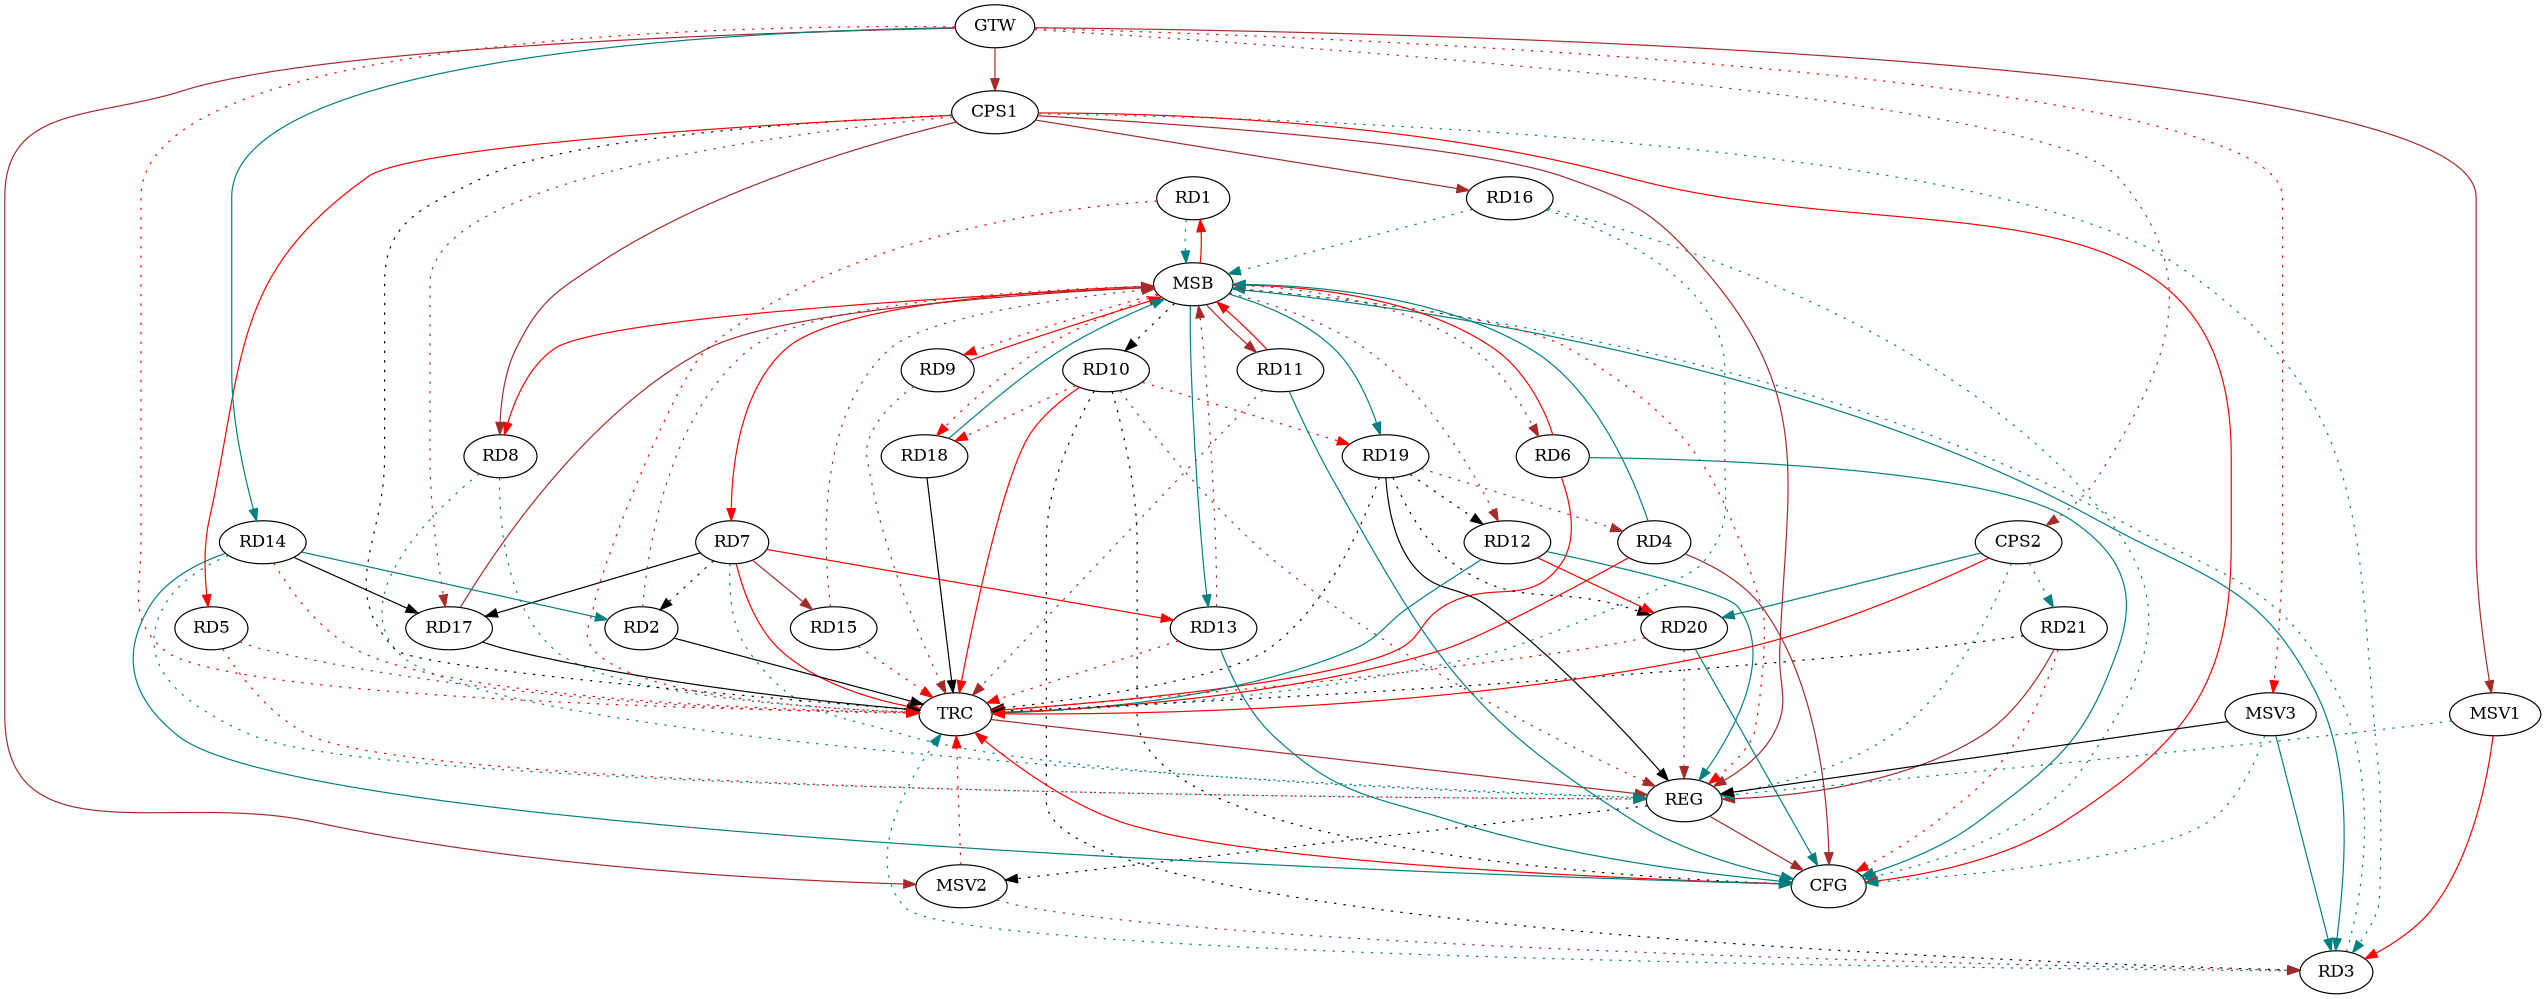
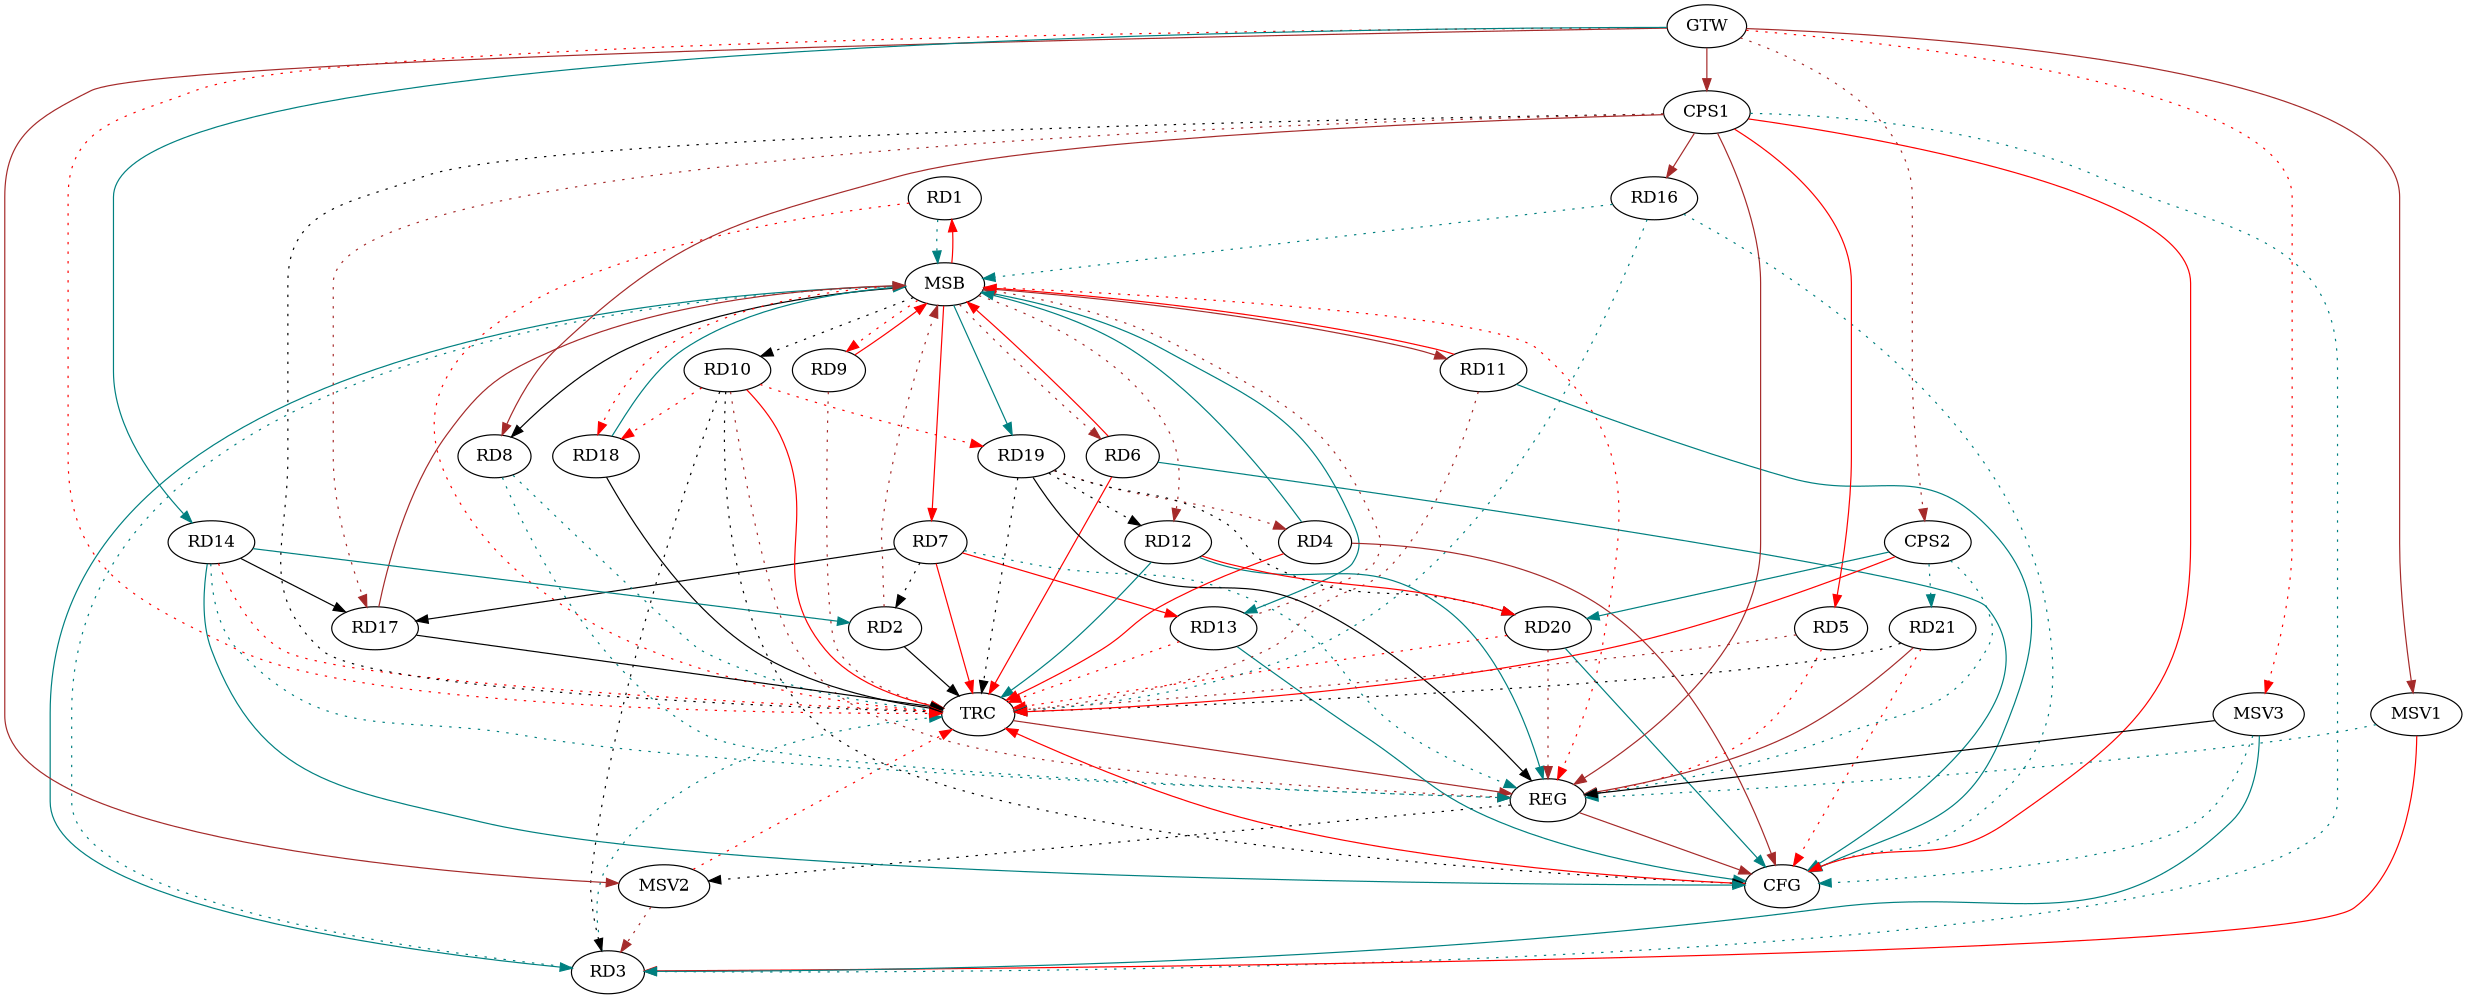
edge "MSB" -> "RD8": color red -> black
node "RD15": removed
